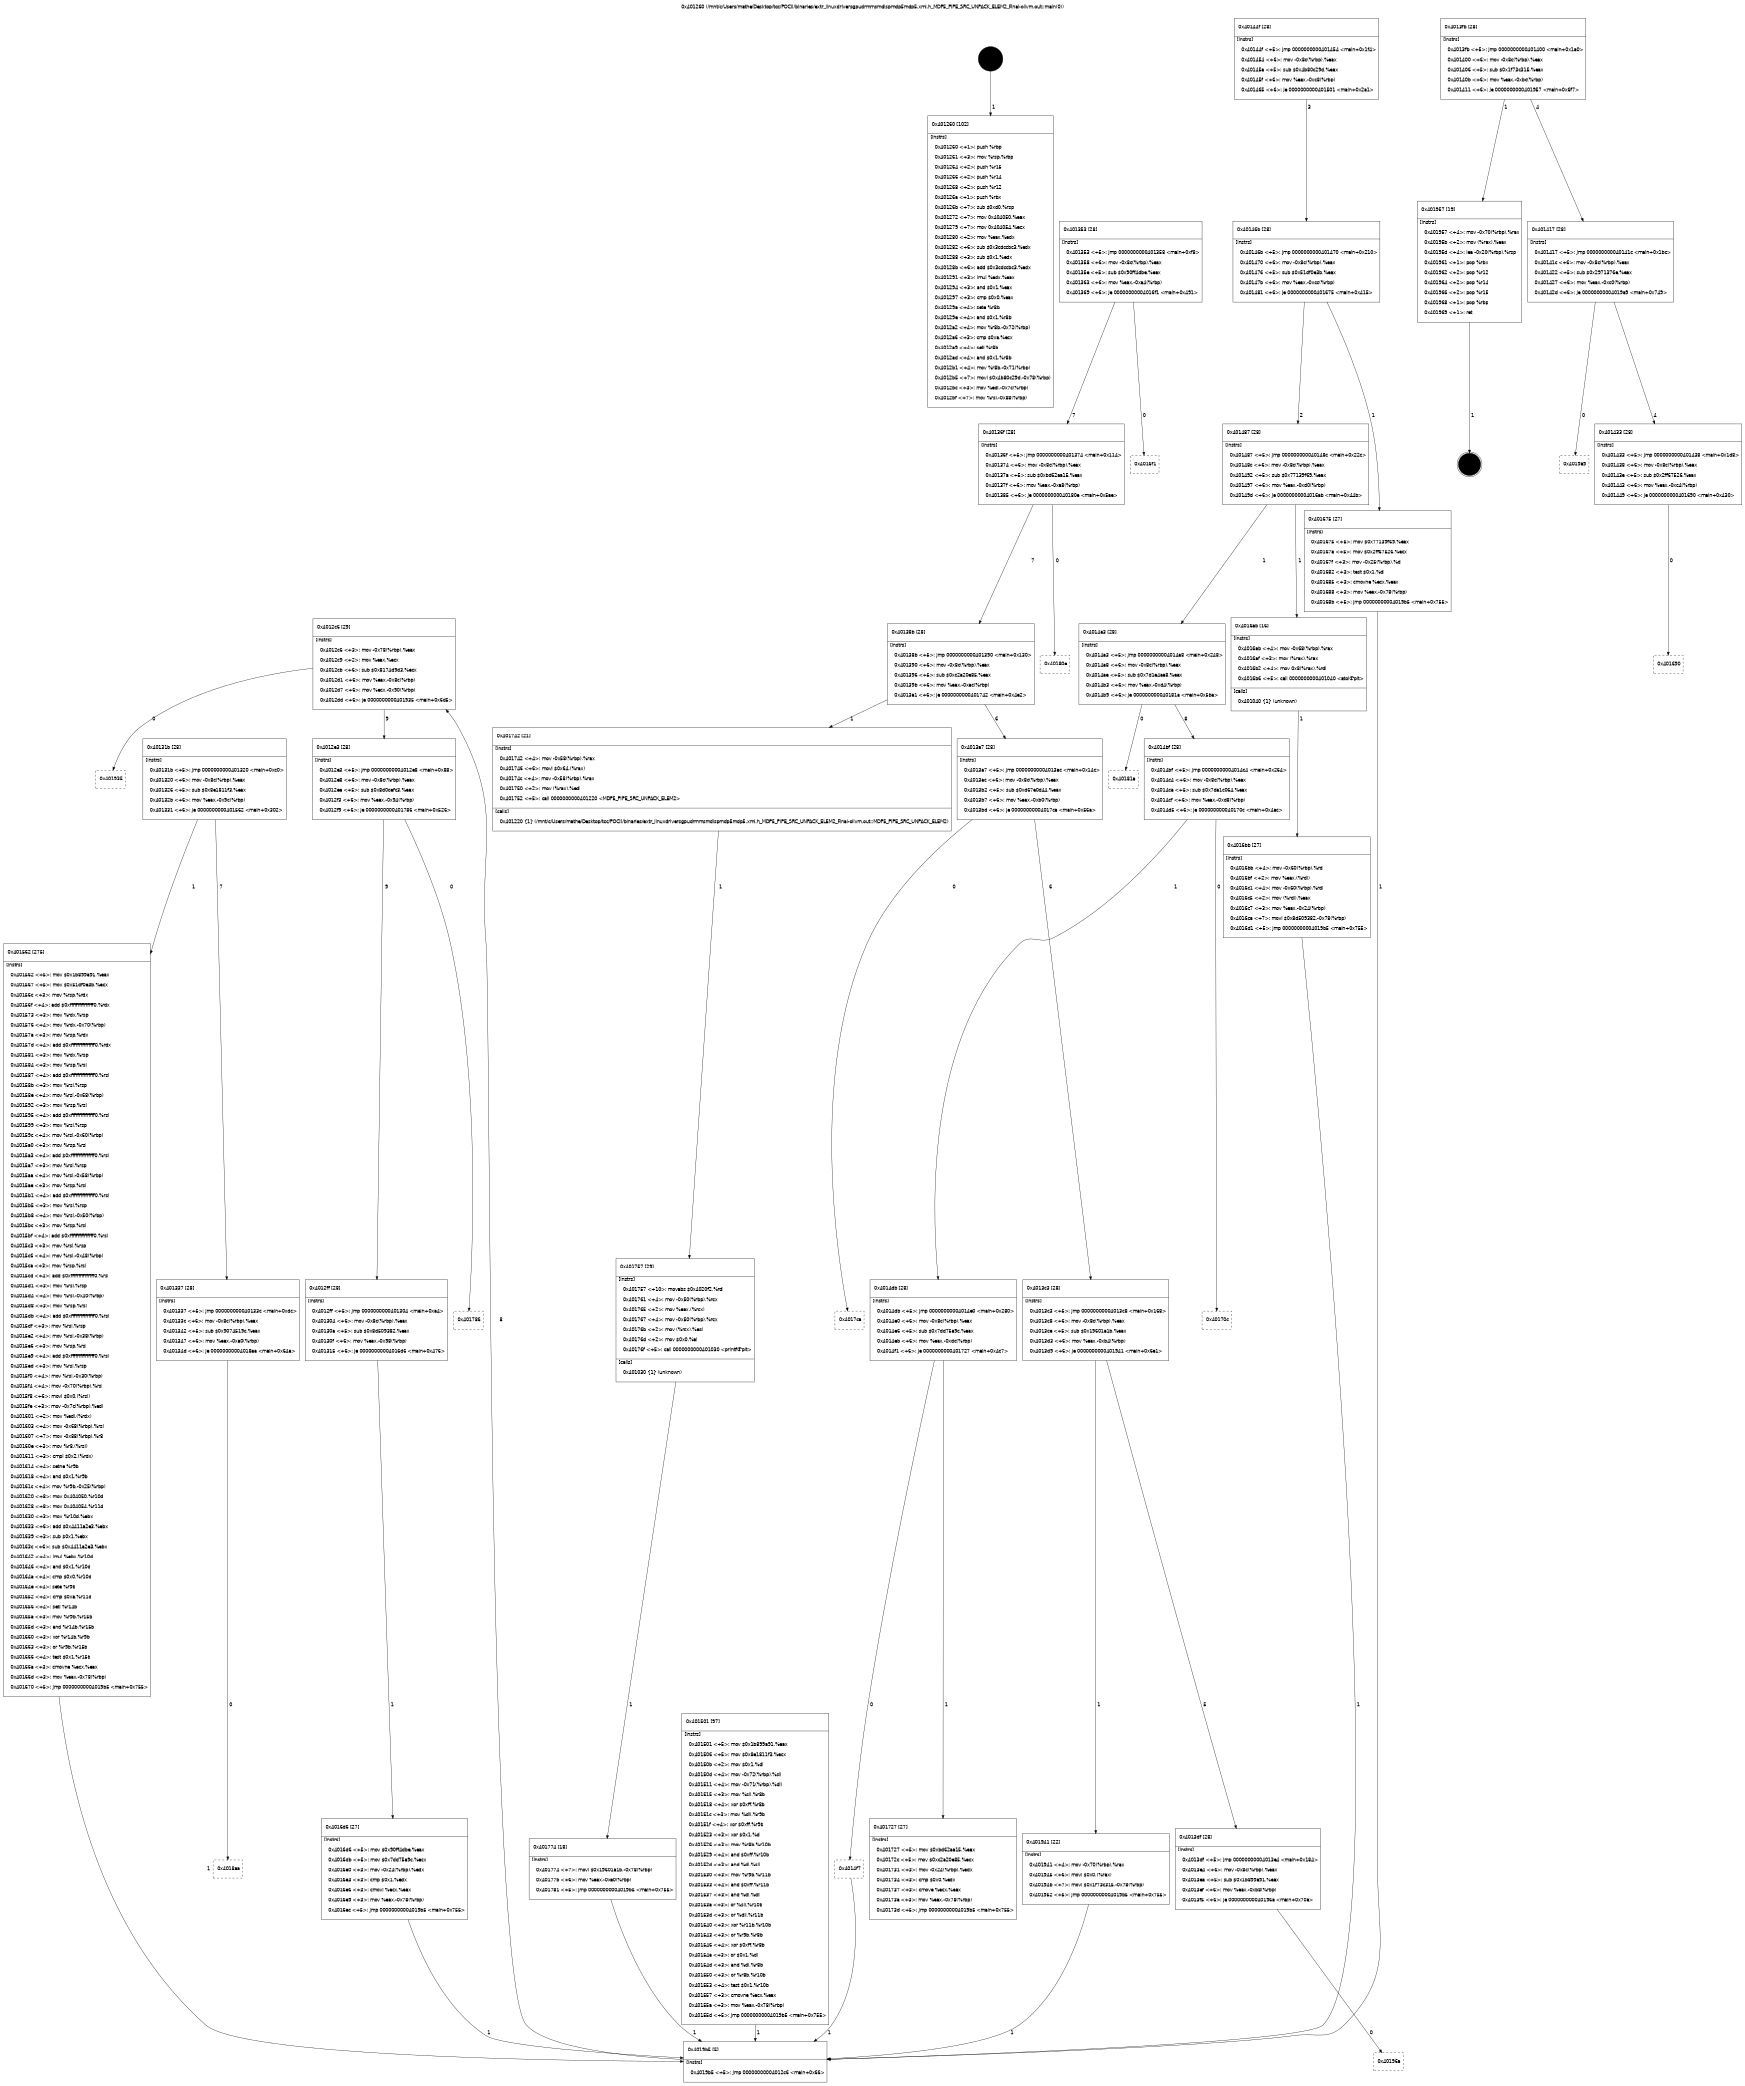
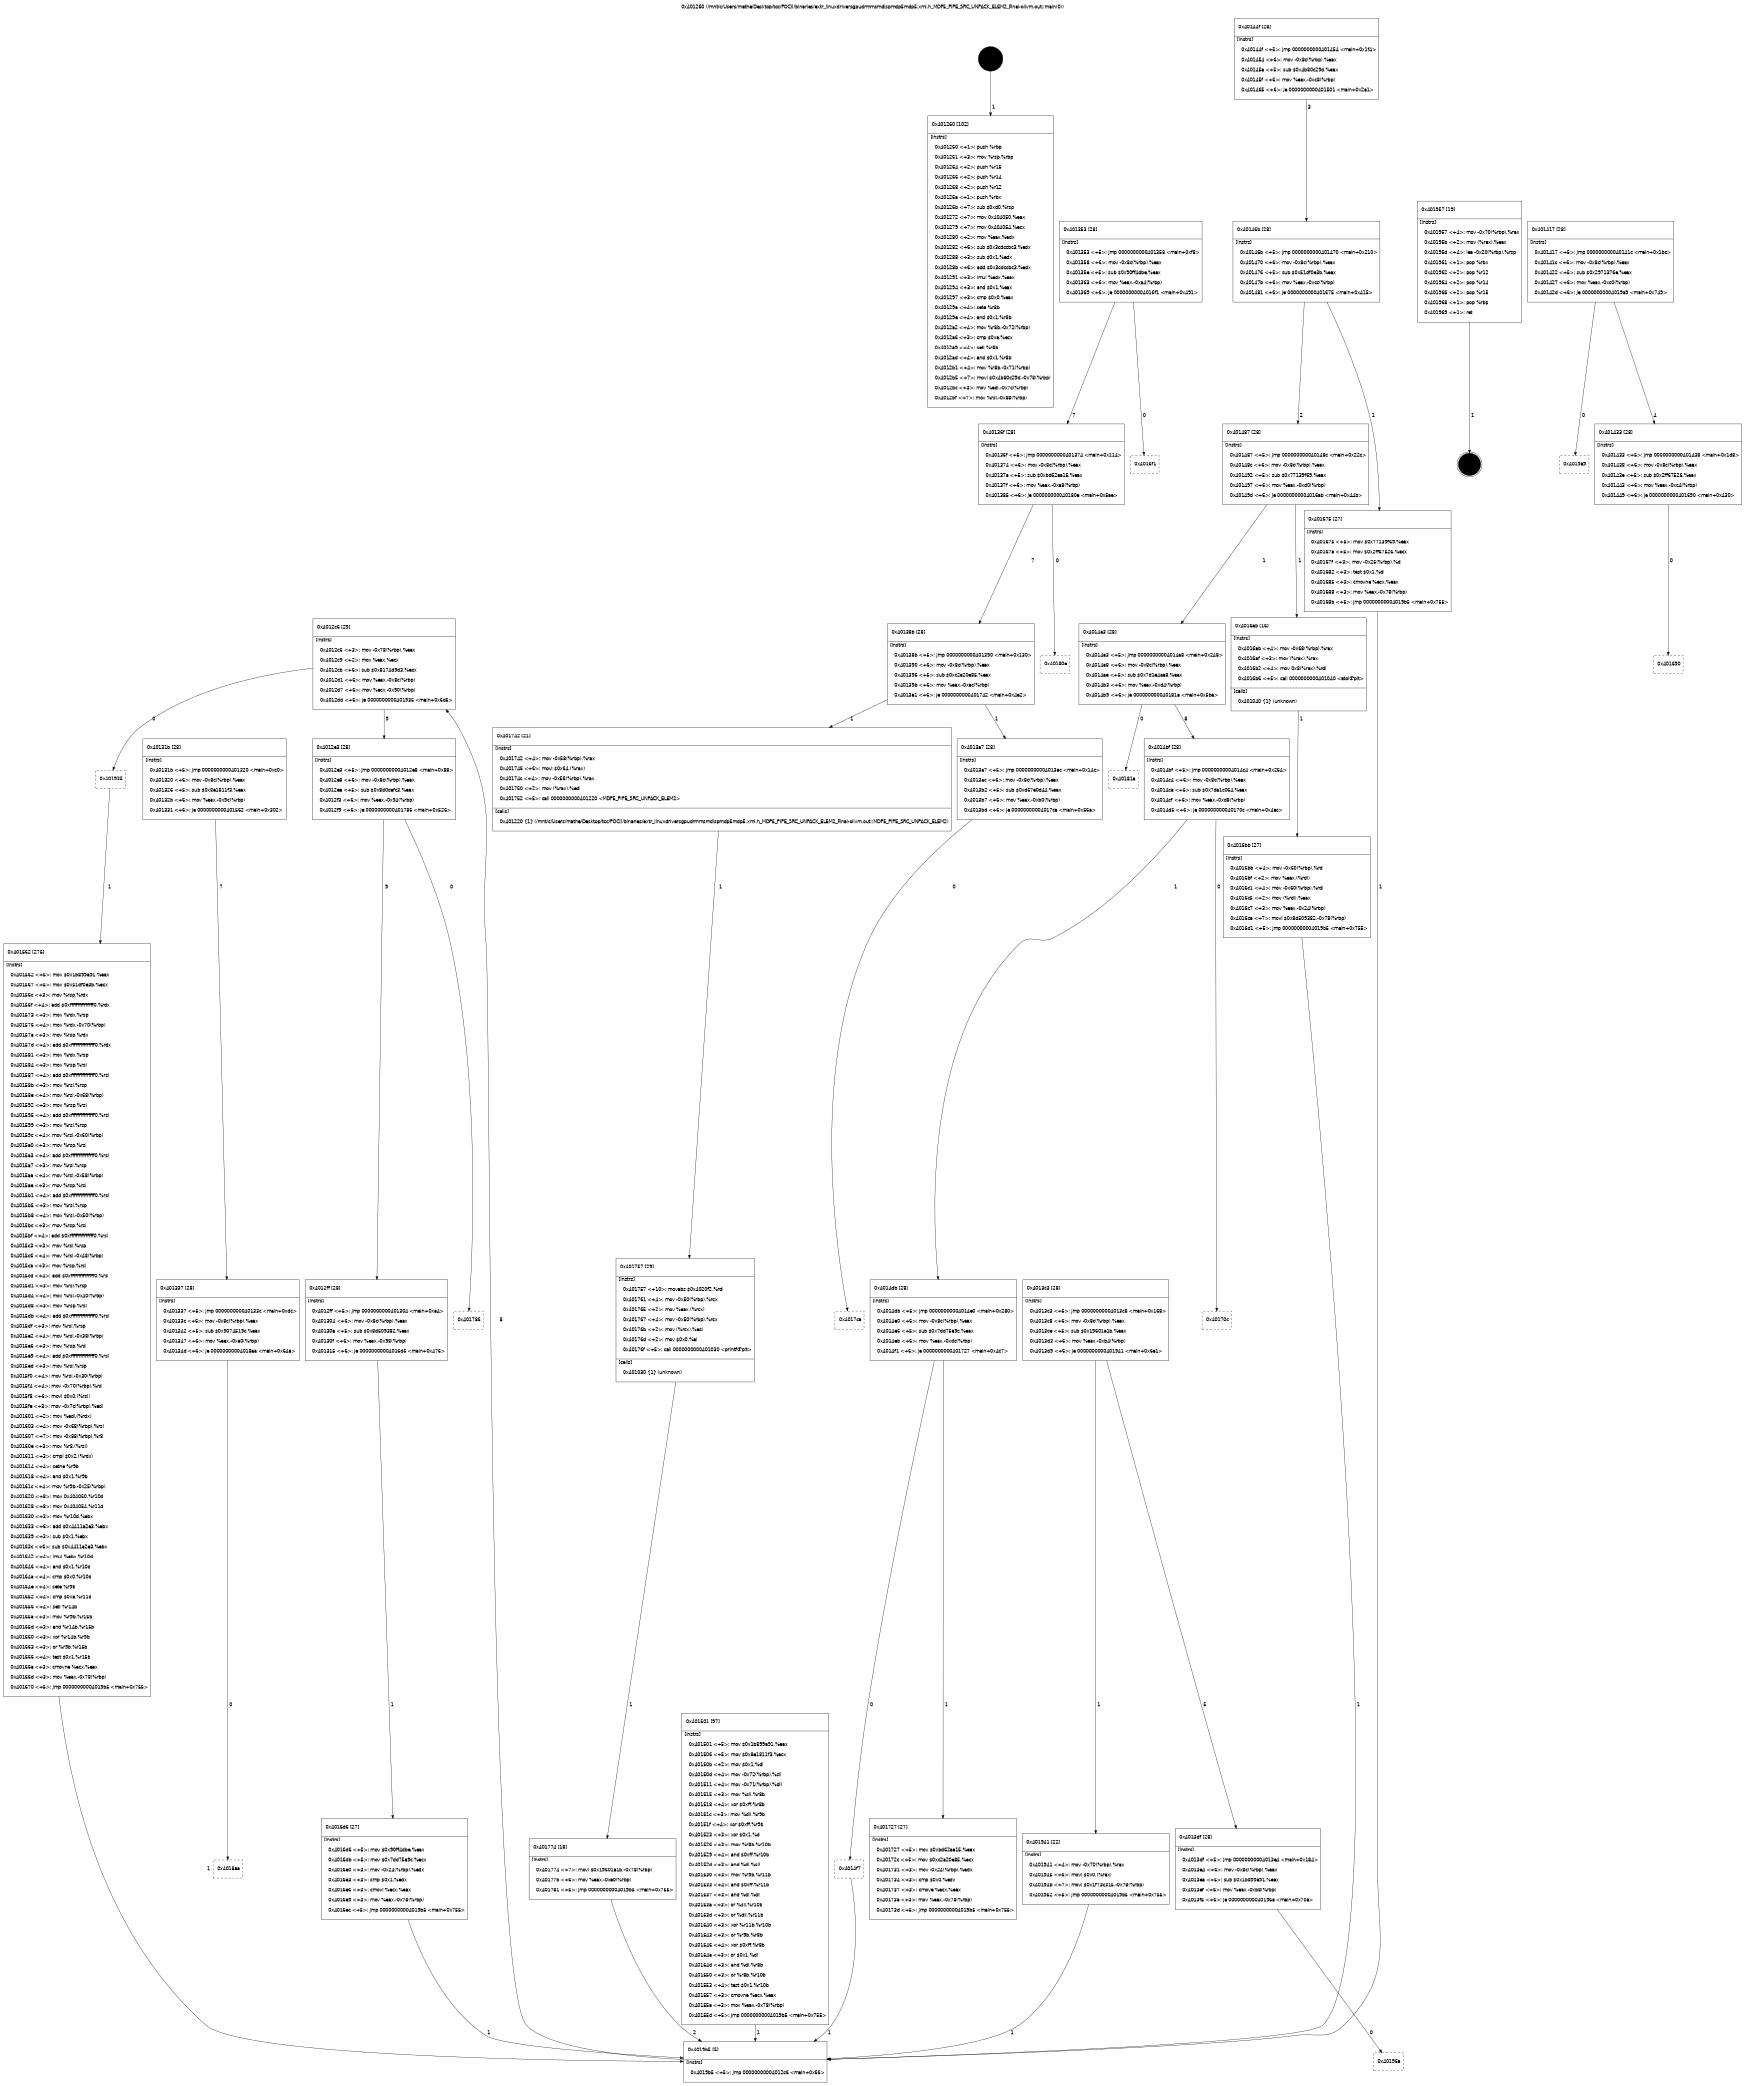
node "0x4013fb [28]": removed
edge "0x40138b [28]" -> "0x4013a7 [28]": label " 6" -> " 1"
edge "0x40131b [28]" -> "0x401562 [275]": now "0x401935" -> "0x401562 [275]"
edge "0x4013a7 [28]" -> "0x4013c3 [28]": removed, label "6"
edge "0x401774 [18]" -> "0x4019b5 [5]": label " 1" -> " 2"
